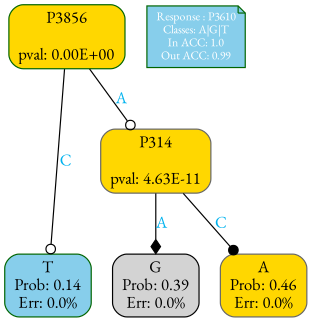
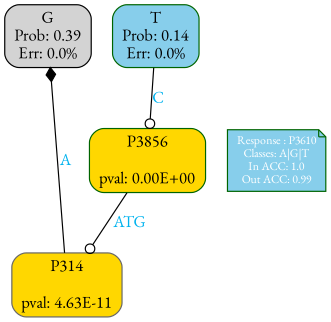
edge "P3856 pval: 0.00E+00" -> "P314 pval: 4.63E-11": label "A" -> "ATG"
edge "P3856 pval: 0.00E+00" -> "T Prob: 0.14 Err: 0.0%": reversed
node "A Prob: 0.46 Err: 0.0%": removed
